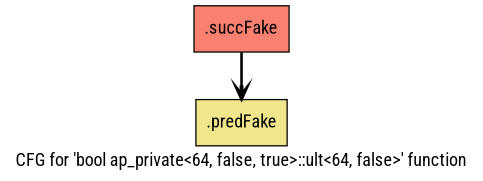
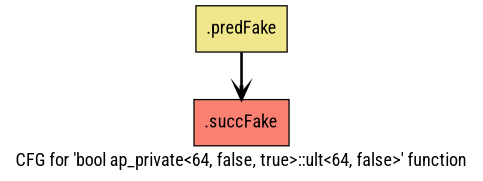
edge ".succFake" -> ".predFake": reversed
